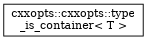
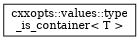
node "cxxopts::cxxopts::type _is_container< T >": label "cxxopts::cxxopts::type _is_container< T >" -> "cxxopts::values::type _is_container< T >"
